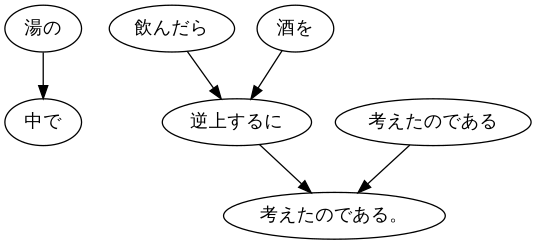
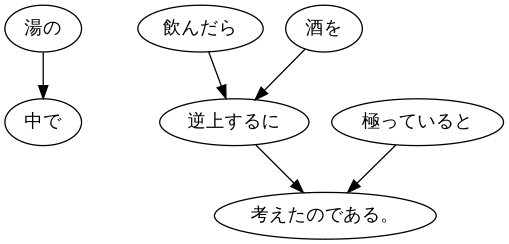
node "考えたのである": label "考えたのである" -> "極っていると"
